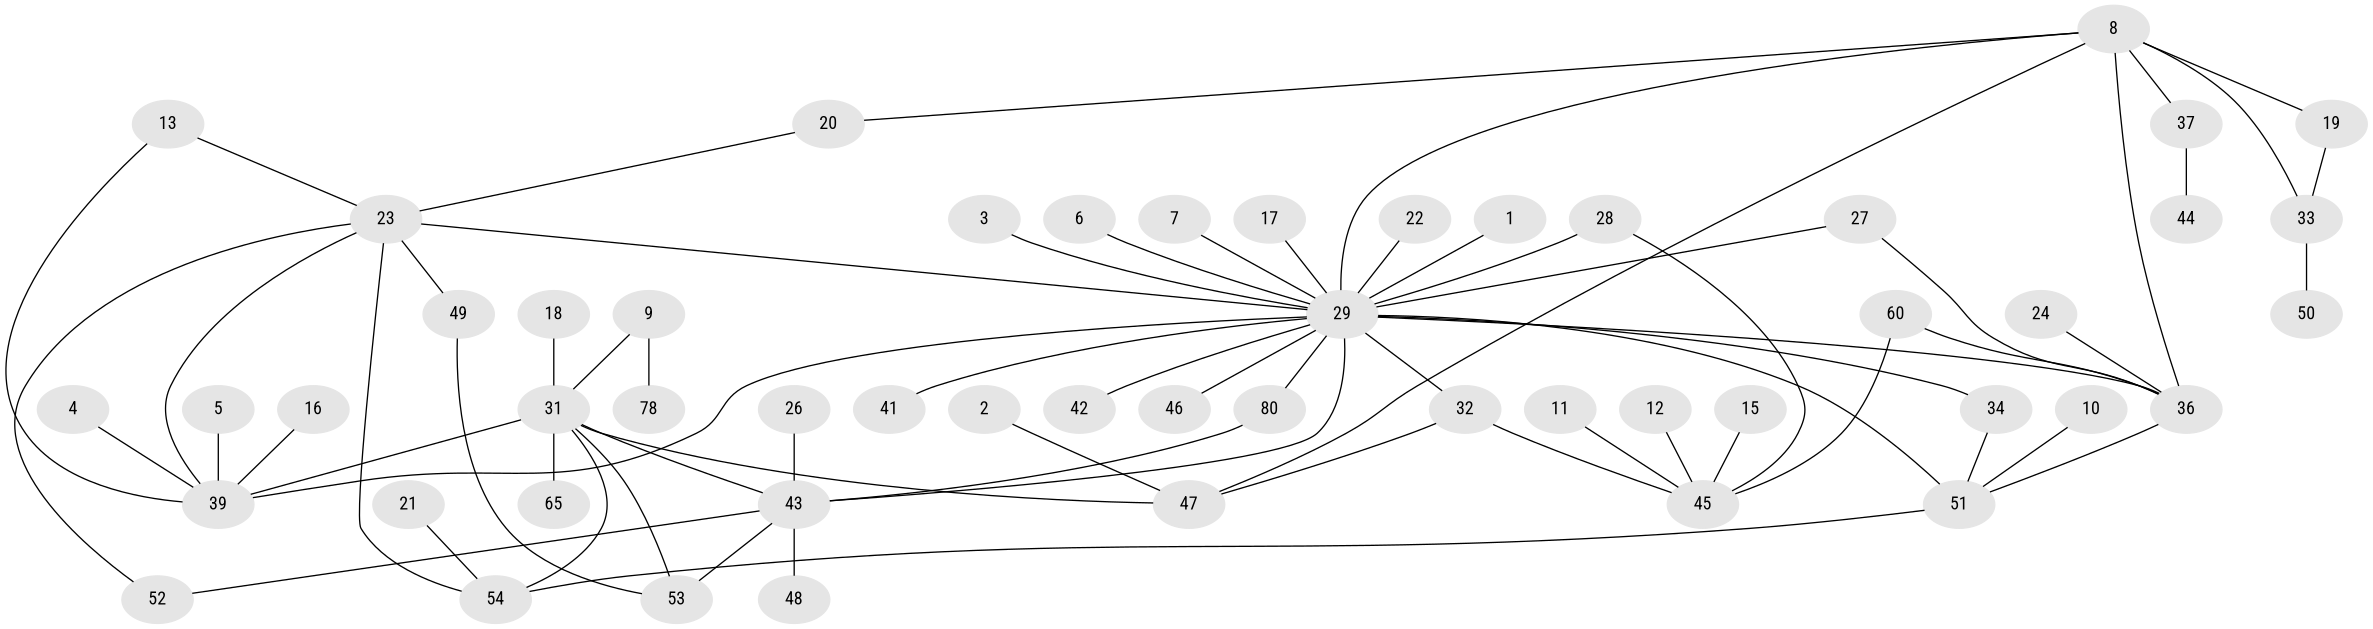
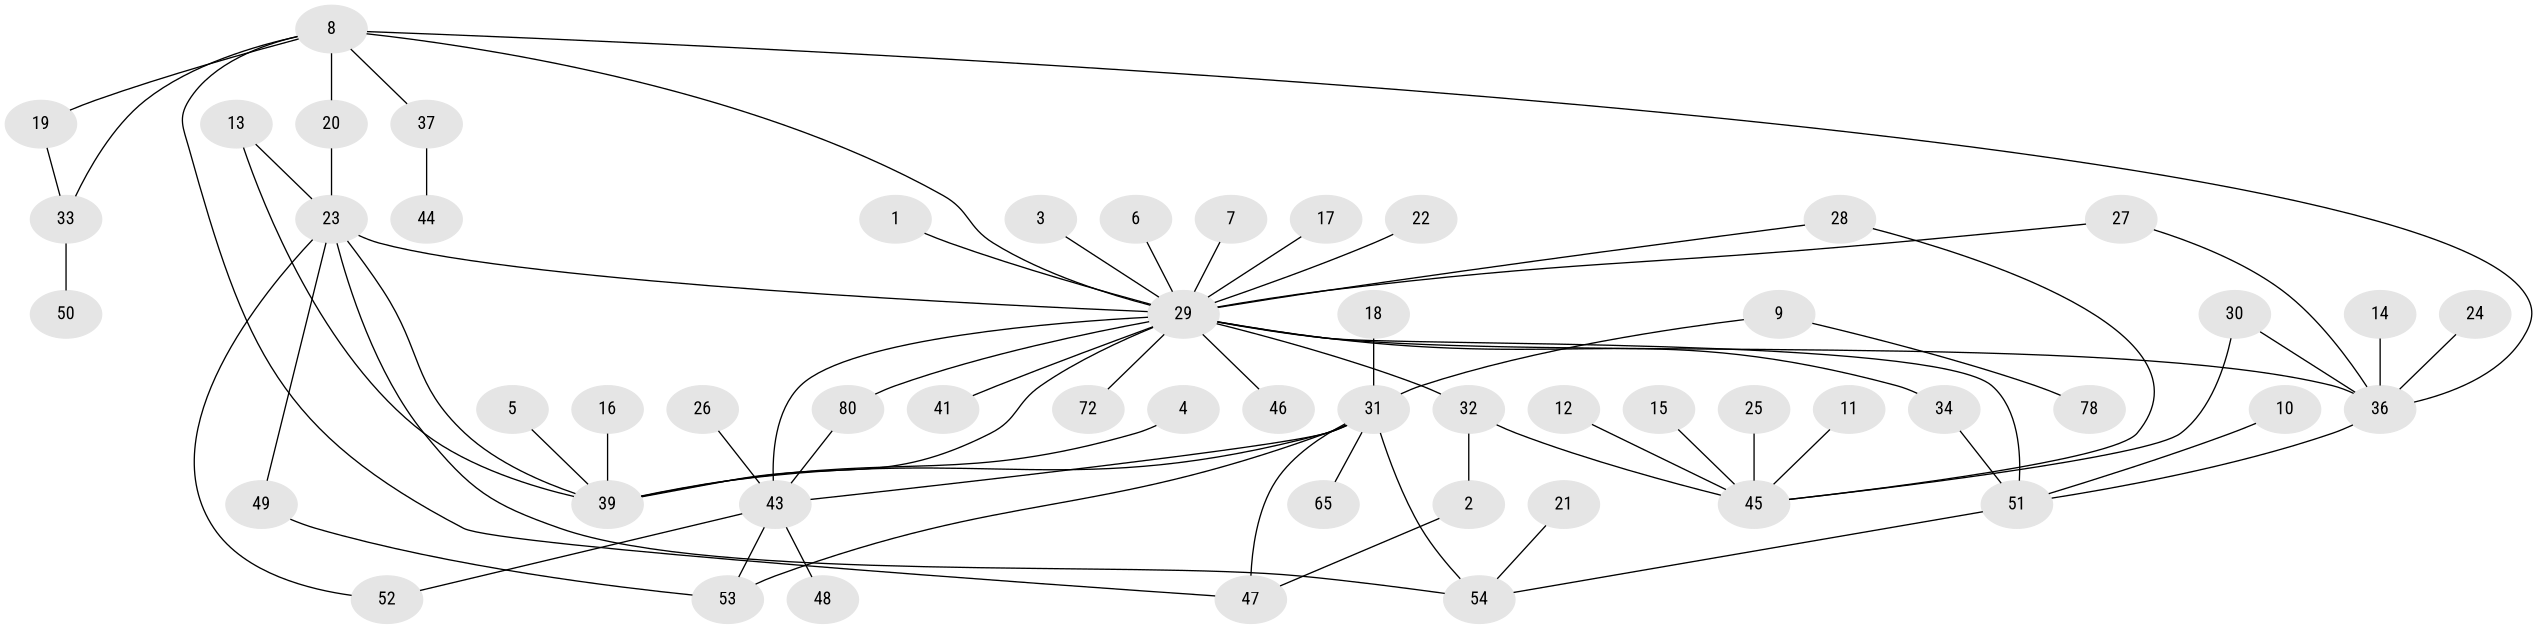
node "60": label "60" -> "30"
node "14": added
node "42": label "42" -> "72"
node "25": added
edge "32" -- "47": now "32" -- "2"
